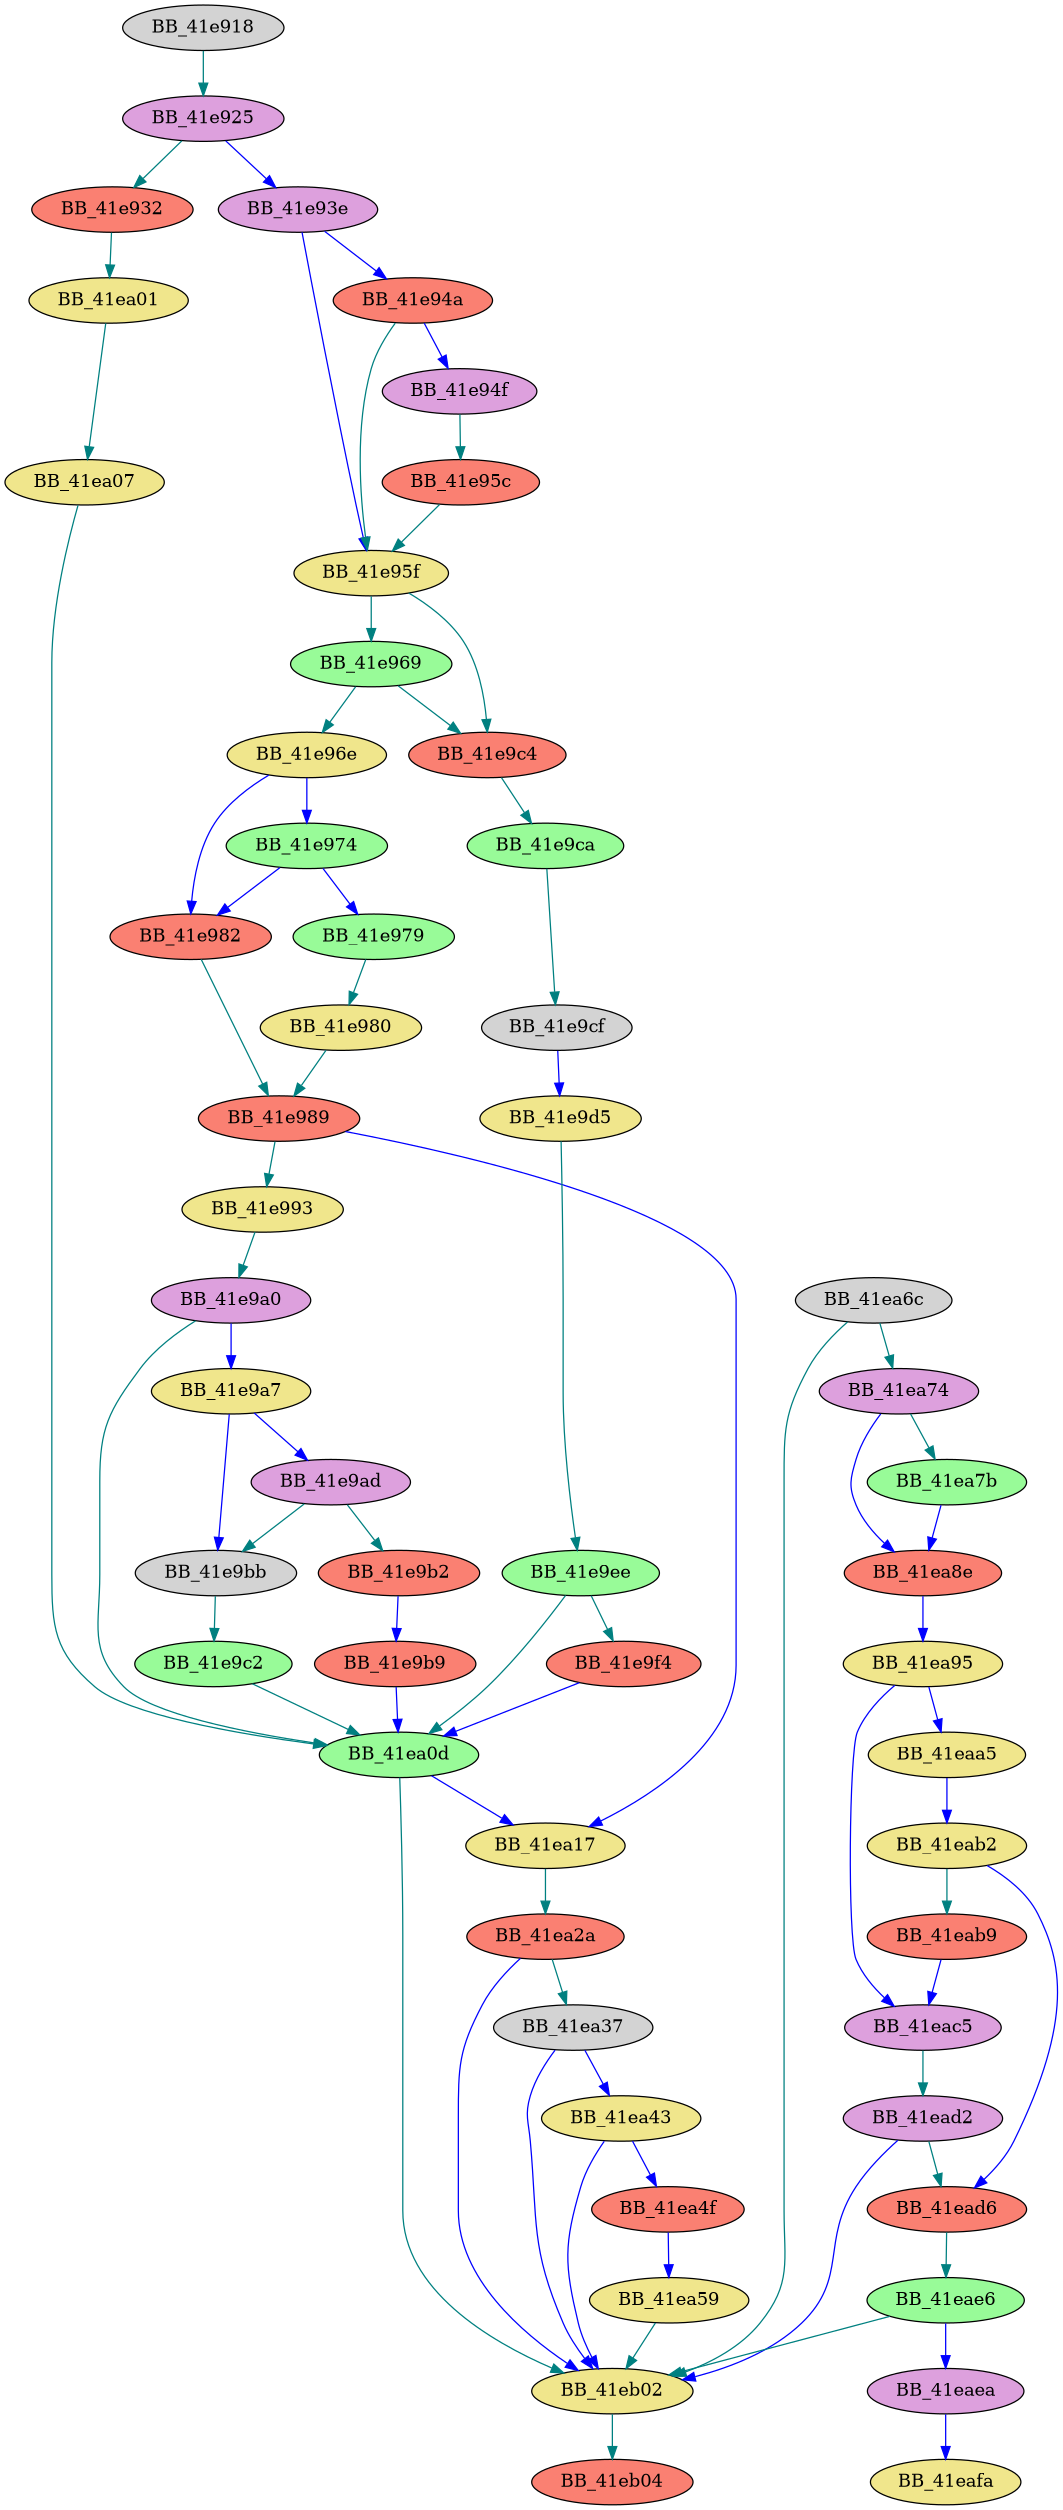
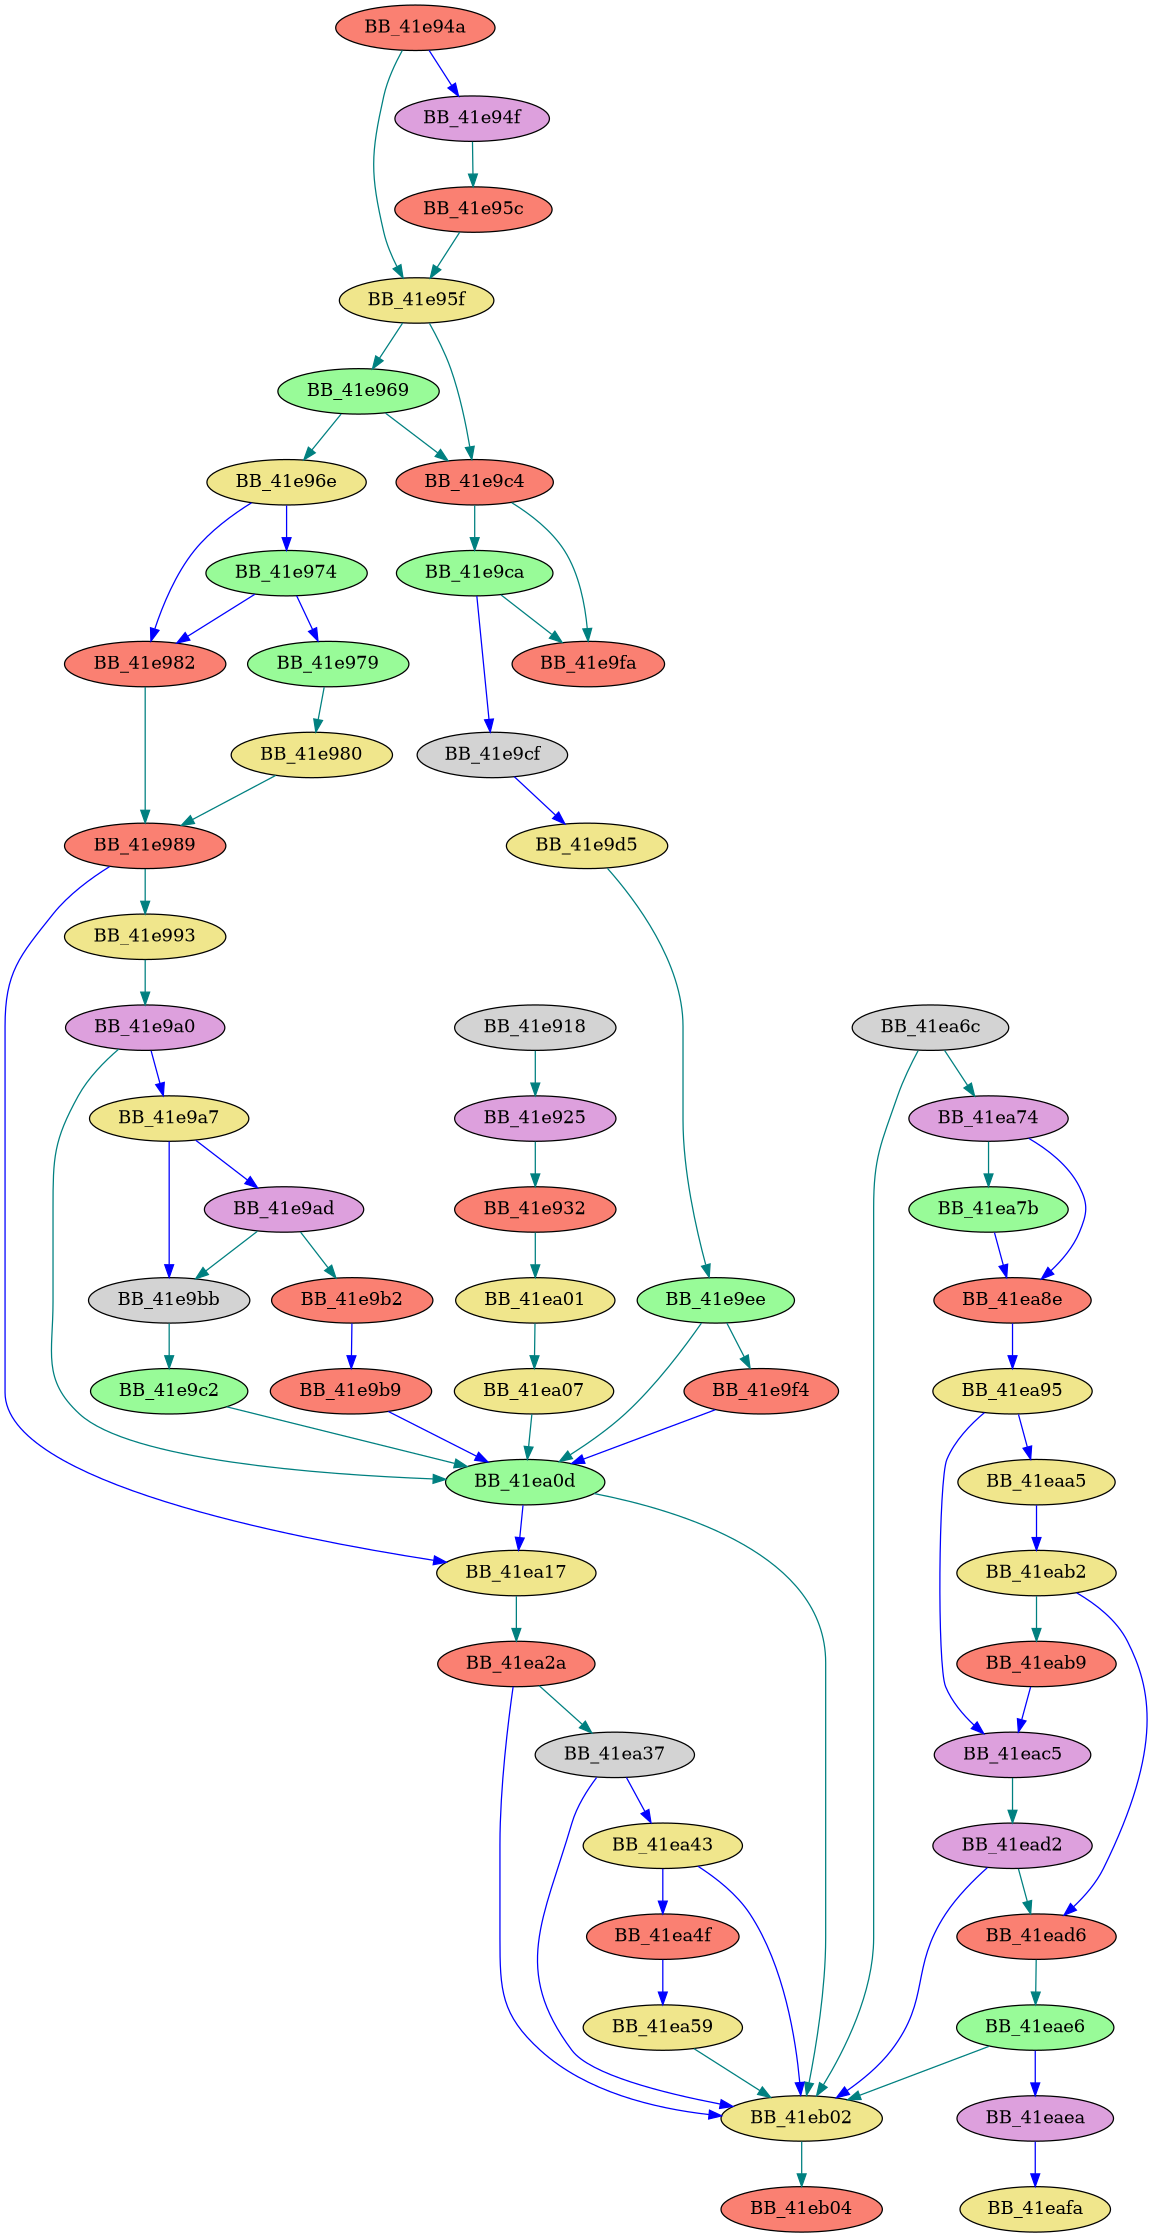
node "BB_41e93e": removed
node "BB_41e9fa": added
edge "BB_41e9ca" -> "BB_41e9cf": color teal -> blue
